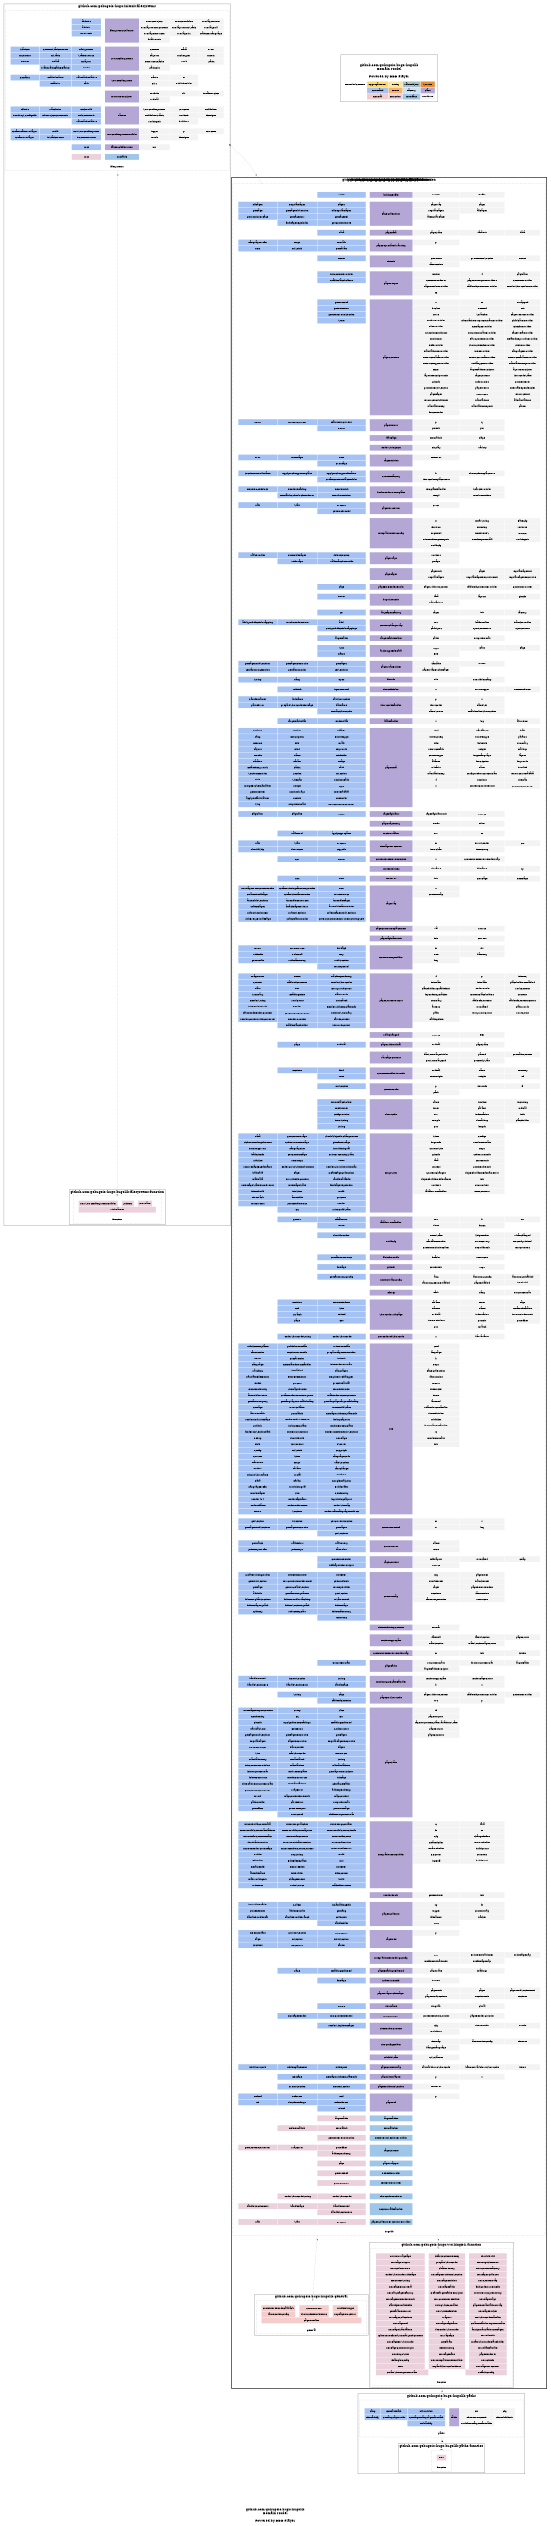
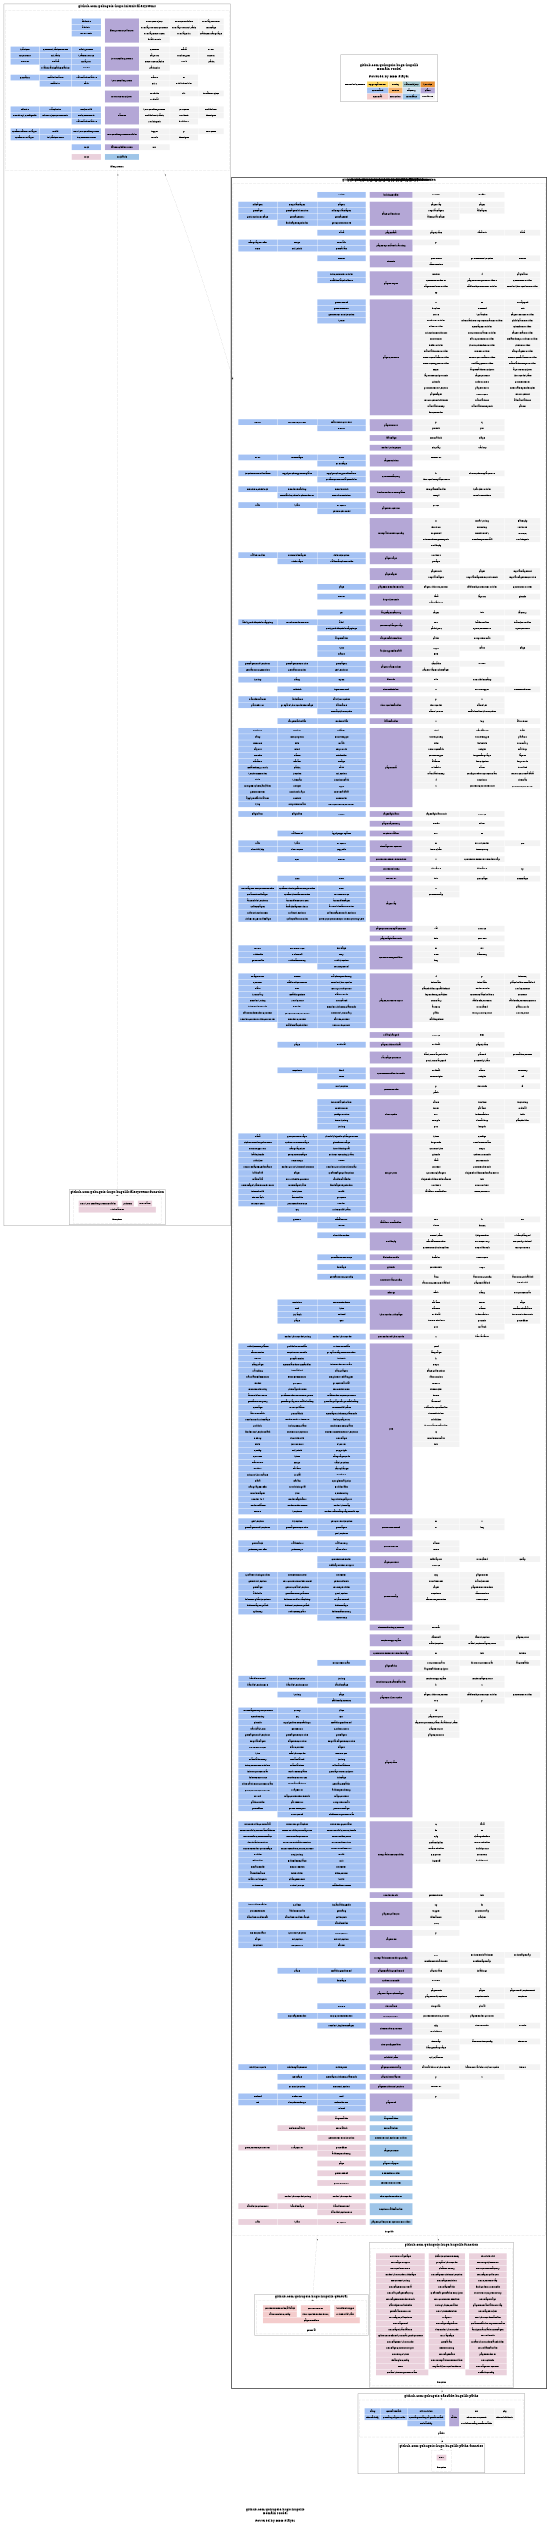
node "addDirs": text "overlayFull" -> "nextPage"
edge "Write" -> "addDirs": reversed
edge "addDirs" -> "newSourceFilesystemsBuilder": arrowhead onormal -> tee
cluster "github.com/gohugoio/hugo/workingDir/function": label "github.com/gohugoio/hugo/workingDir/function" -> "github.com/gohugoio/hugo/hugolib/function"
edge "Write" -> "contentTreeNodeCallback": arrowhead onormal -> tee
node "contentTreeNodeCallback": text "nopPageProcessor" -> "writeBuildStats"
cluster "github.com/gohugoio/hugo/hugolib/paths": label "github.com/gohugoio/hugo/hugolib/paths" -> "github.com/gohugoio/cascade/hugolib/paths"
